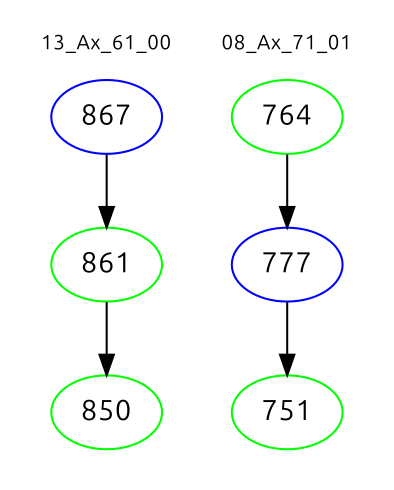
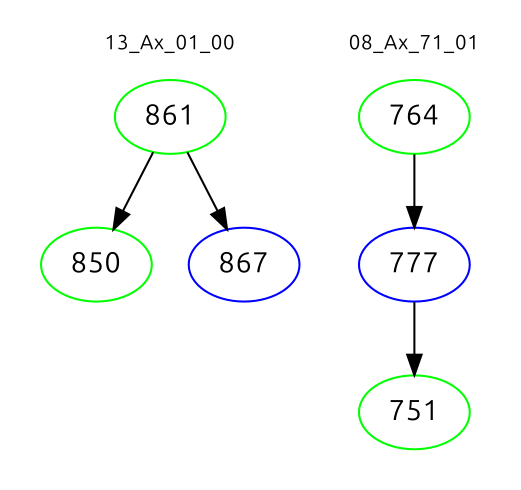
cluster "13_Ax_61_00": label "13_Ax_61_00" -> "13_Ax_01_00"
edge "867" -> "861": reversed
